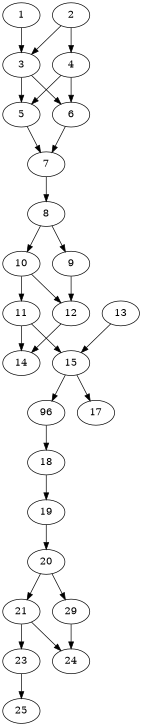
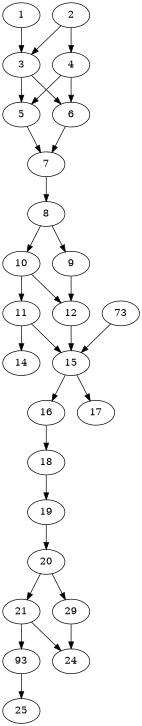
node "13": label "13" -> "73"
edge "12" -> "14": now "12" -> "15"
node "96": label "96" -> "16"
node "23": label "23" -> "93"
